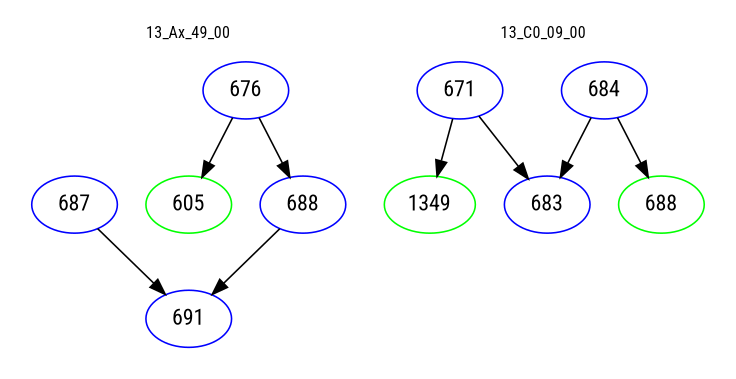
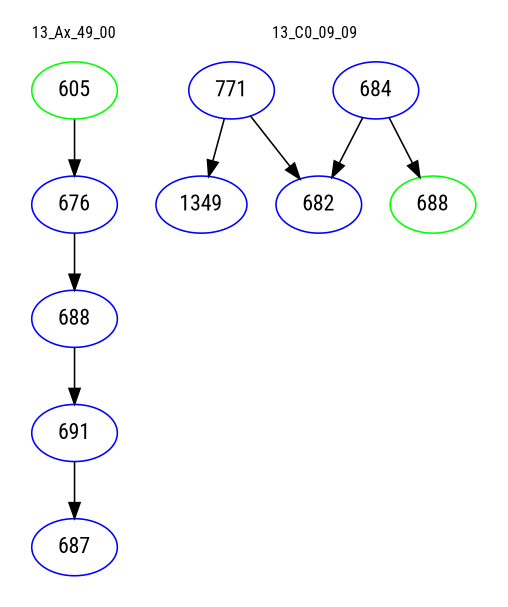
cluster "13_C0_09_00": label "13_C0_09_00" -> "13_C0_09_09"
node "671": label "671" -> "771"
edge "676" -> "605": reversed
node "1349": color green -> blue
node "683": label "683" -> "682"
edge "687" -> "691": reversed
